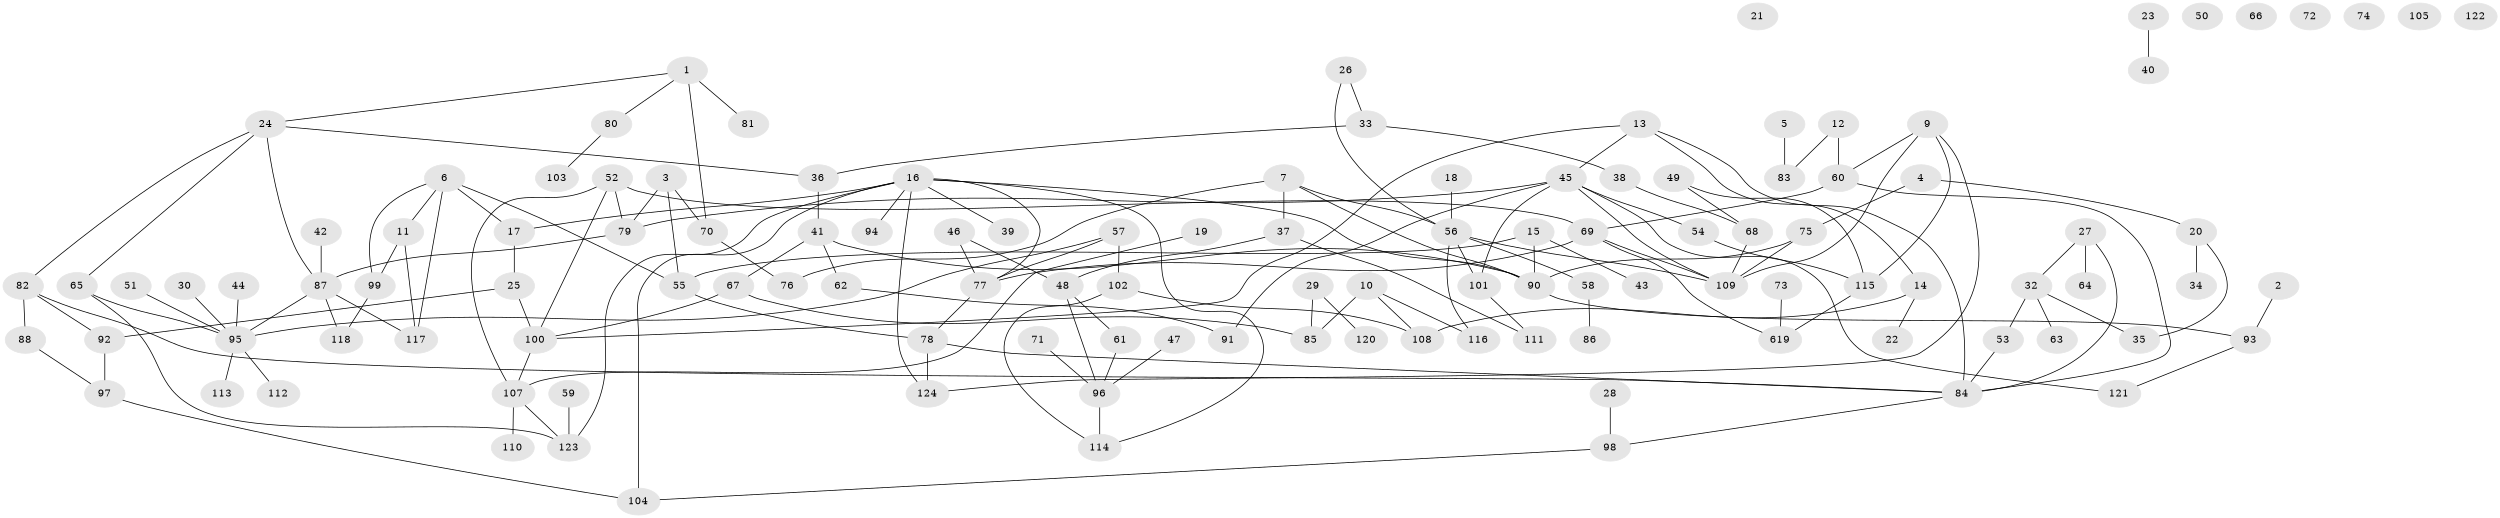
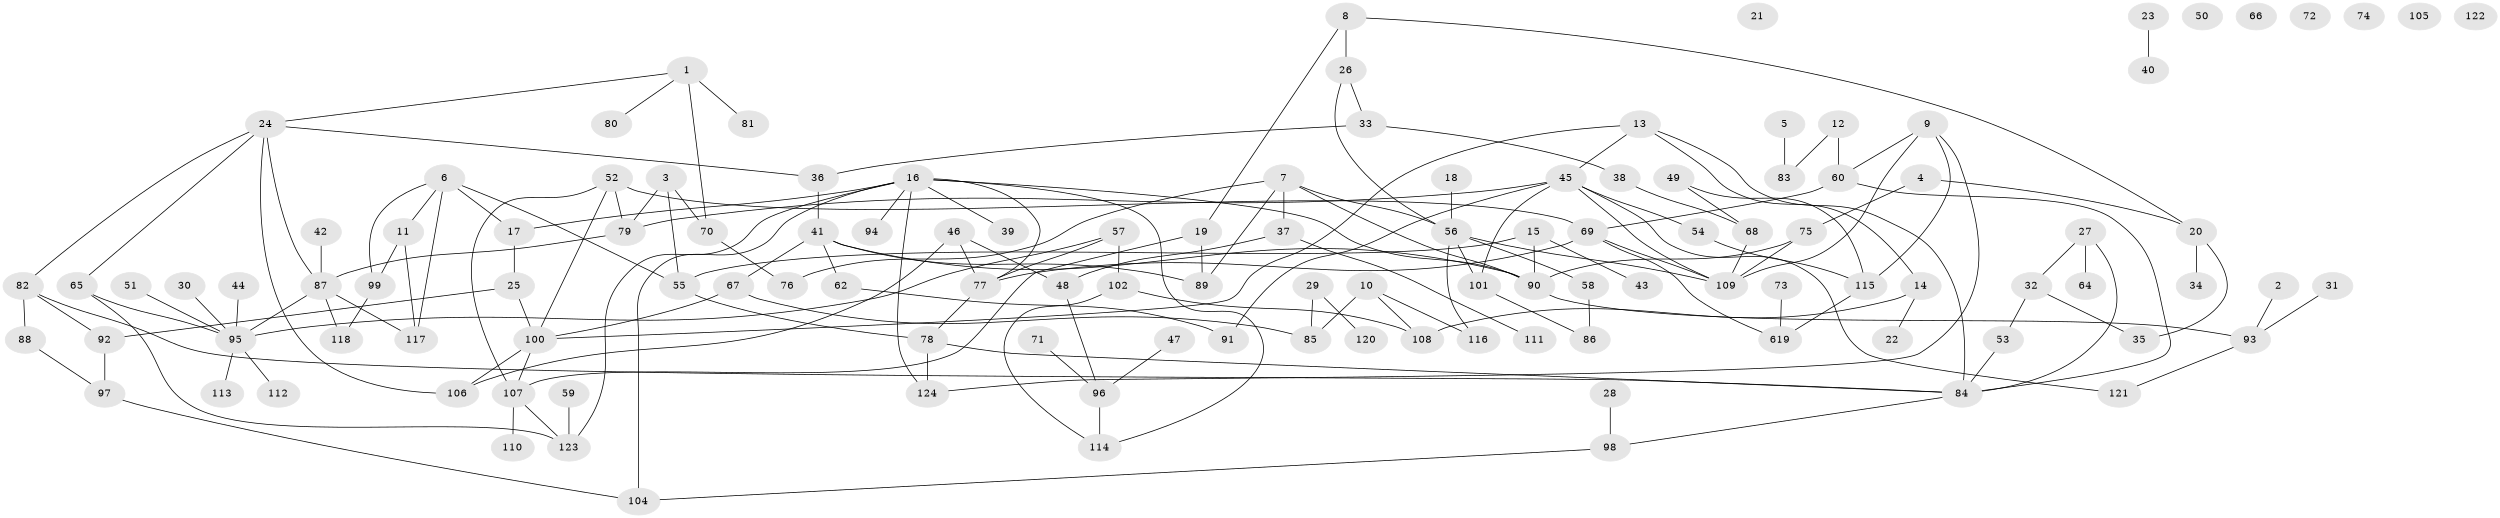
node "8": added
node "103": removed
node "89": added
node "31": added
edge "101" -- "111": now "101" -- "86"
node "61": removed
node "63": removed
node "106": added
